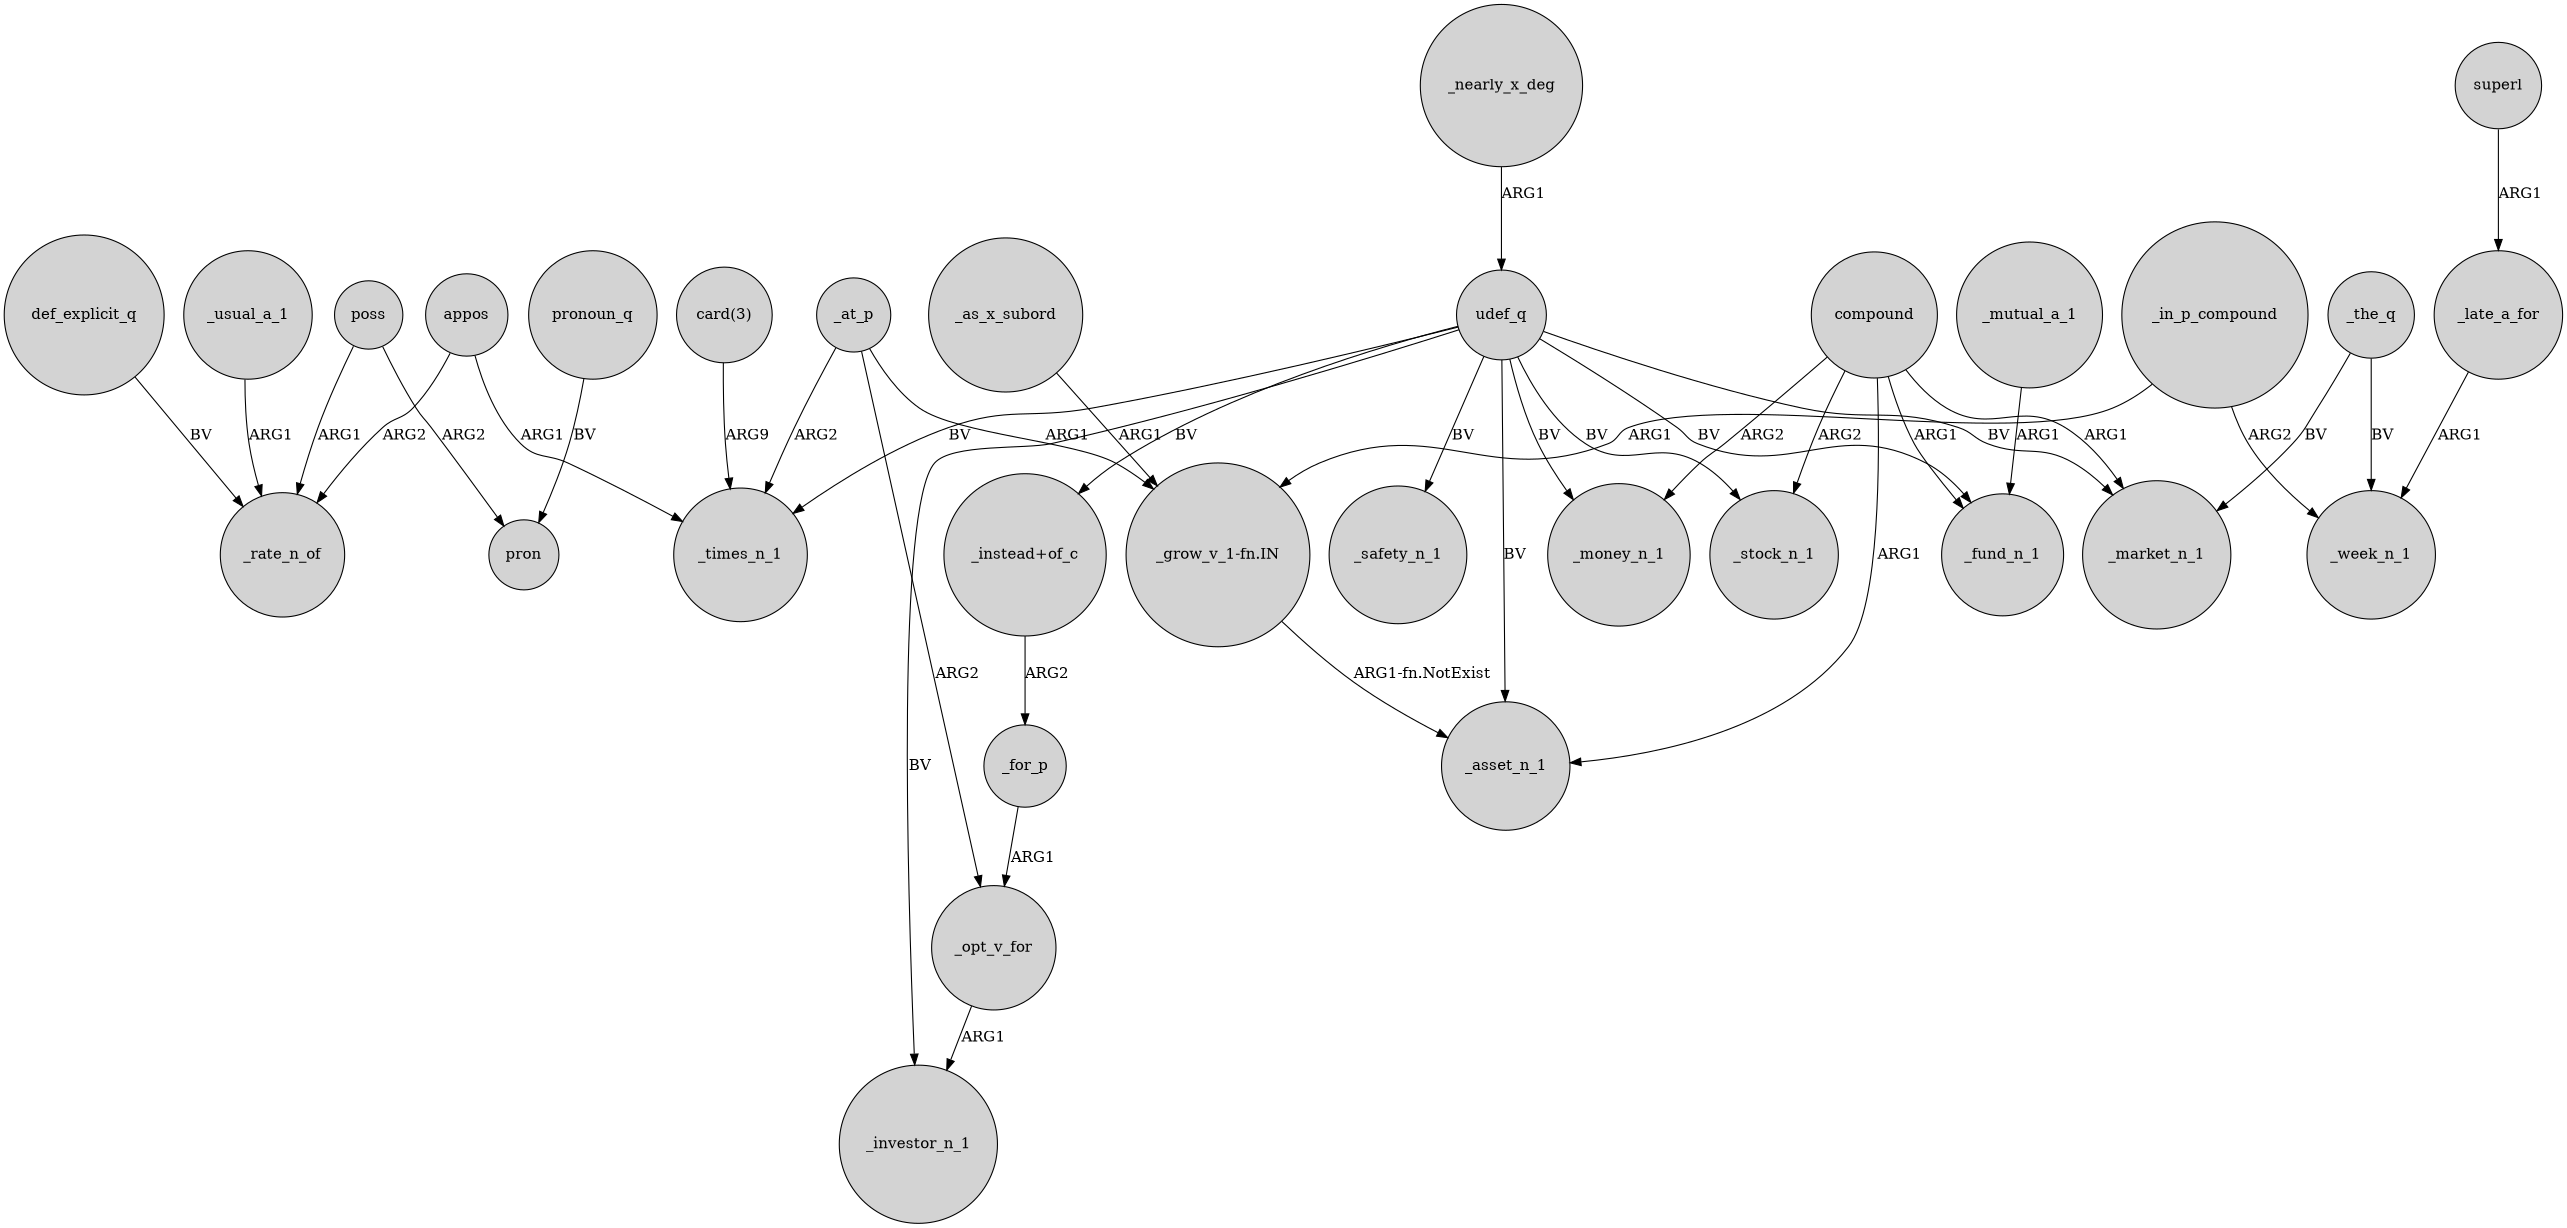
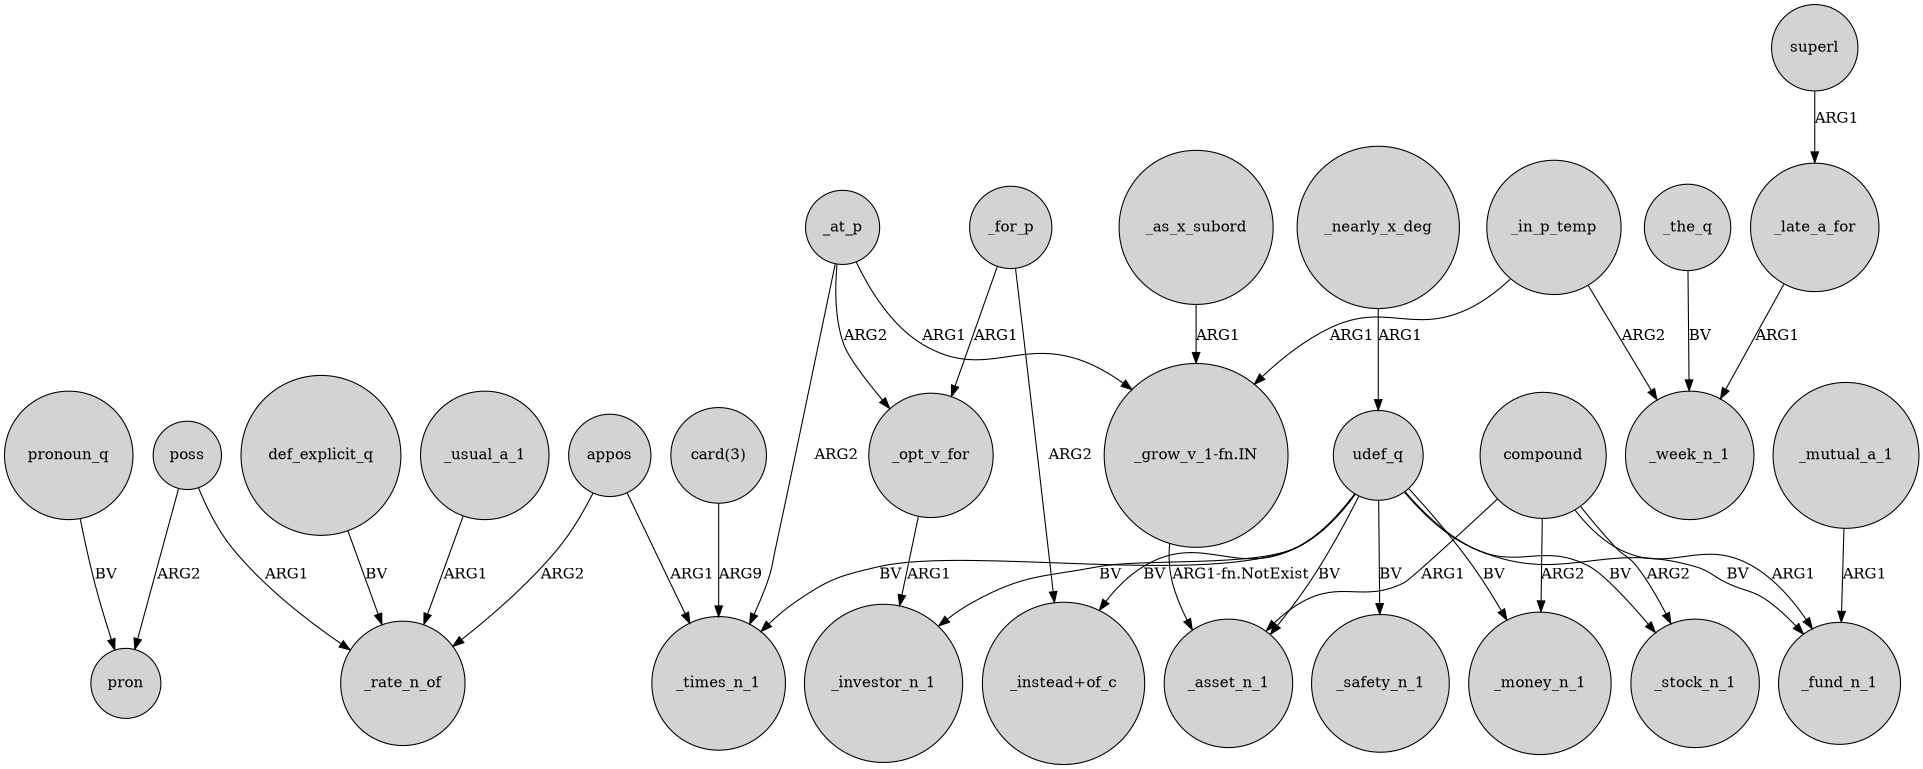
node "_in_p_compound": label "_in_p_compound" -> "_in_p_temp"
node "_market_n_1": removed
edge "_instead+of_c" -> "_for_p": reversed
